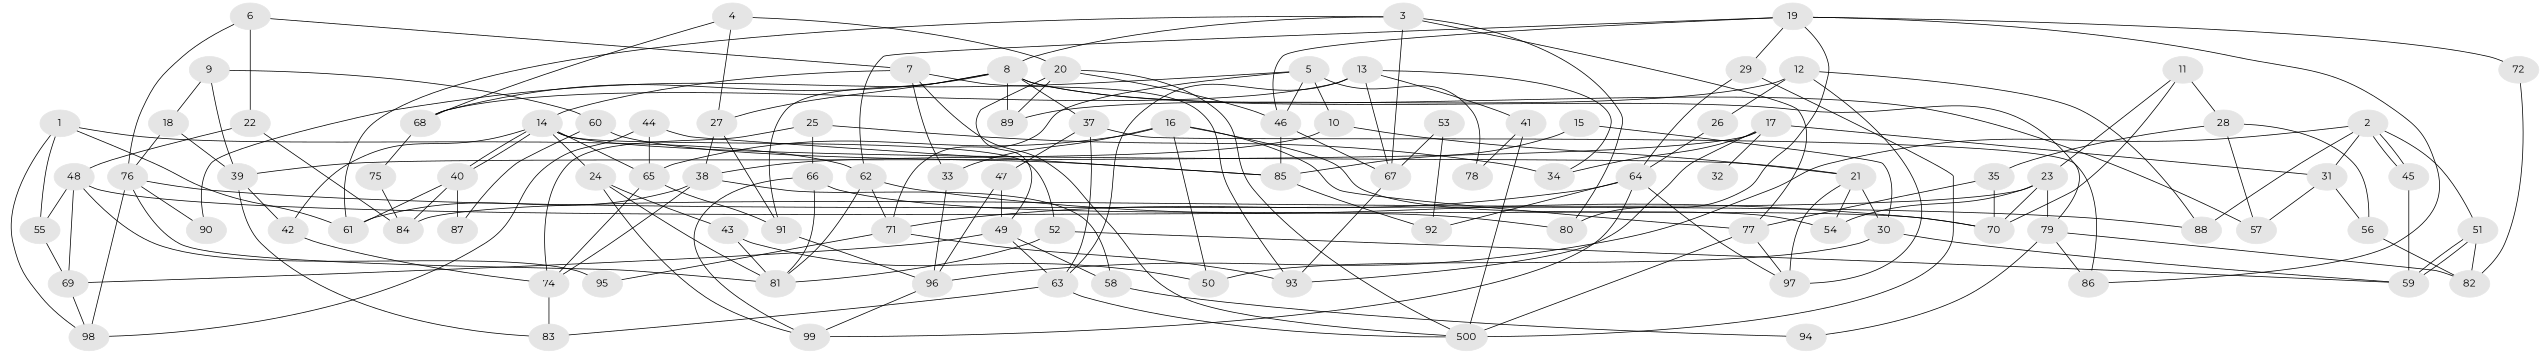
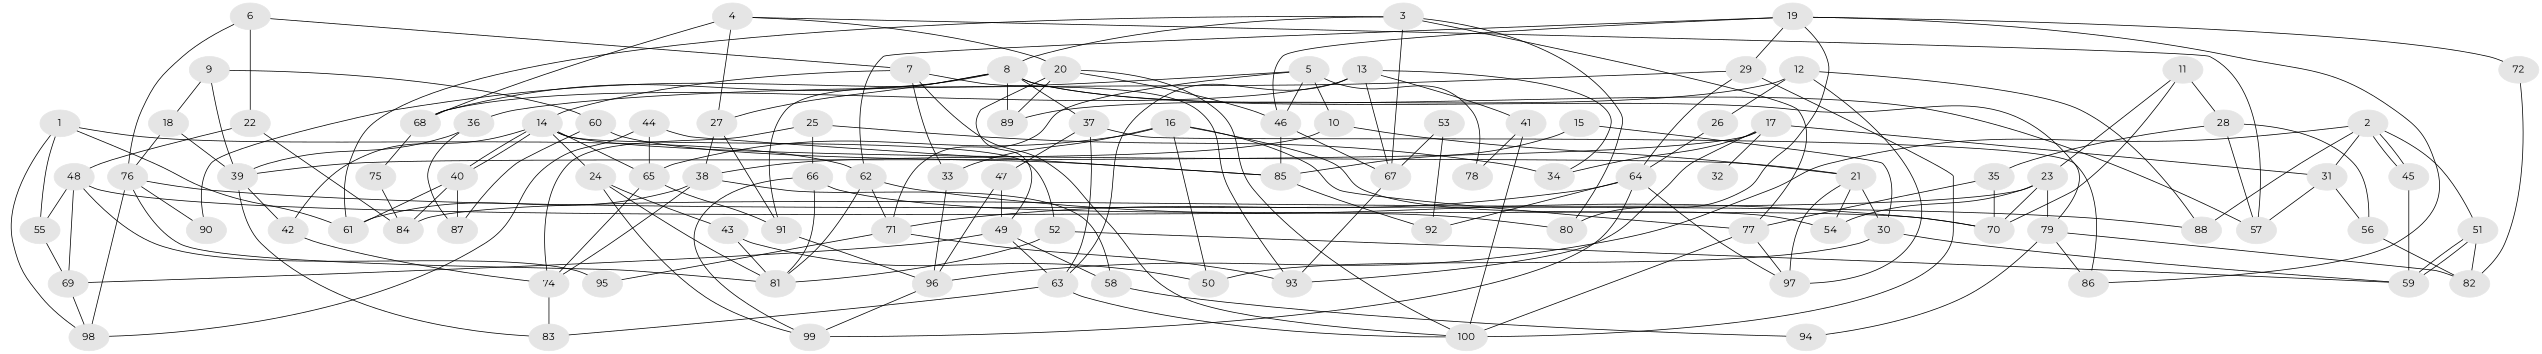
edge "4" -- "57": added
node "36": added
node "500": label "500" -> "100"
